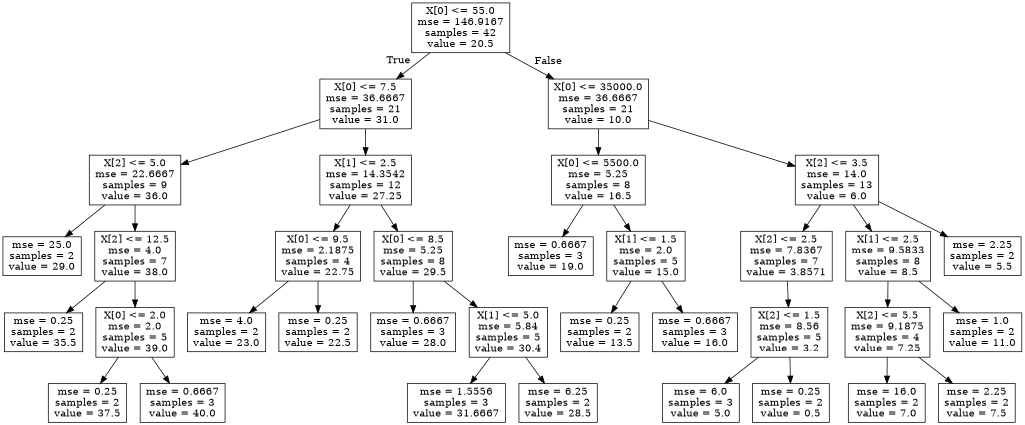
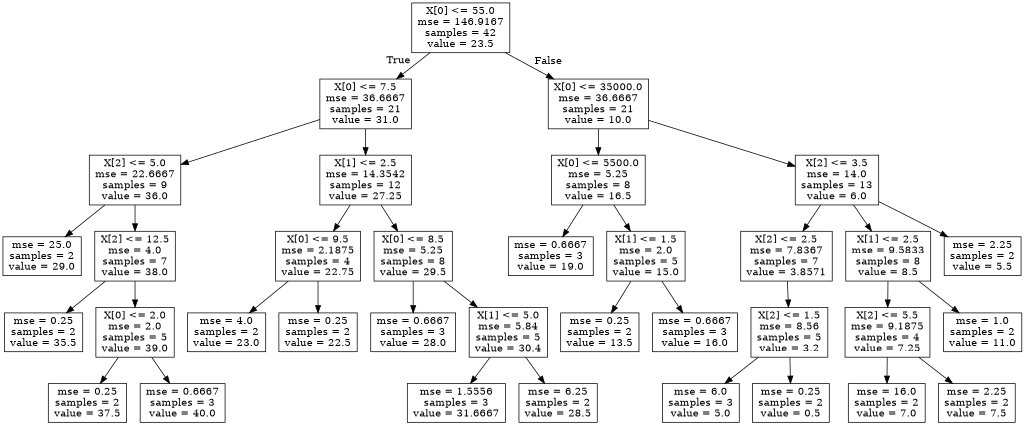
node "X[0] <= 55.0 mse = 146.9167 samples = 42 value = 20.5": label "X[0] <= 55.0 mse = 146.9167 samples = 42 value = 20.5" -> "X[0] <= 55.0 mse = 146.9167 samples = 42 value = 23.5"
